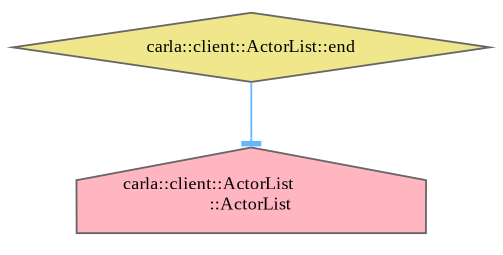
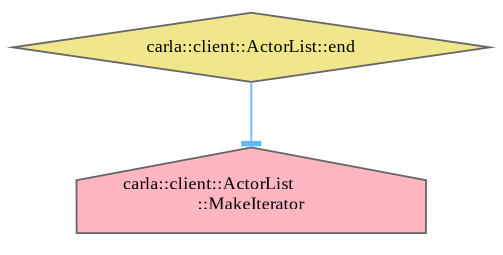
node "carla::client::ActorList ::ActorList": label "carla::client::ActorList ::ActorList" -> "carla::client::ActorList ::MakeIterator"
